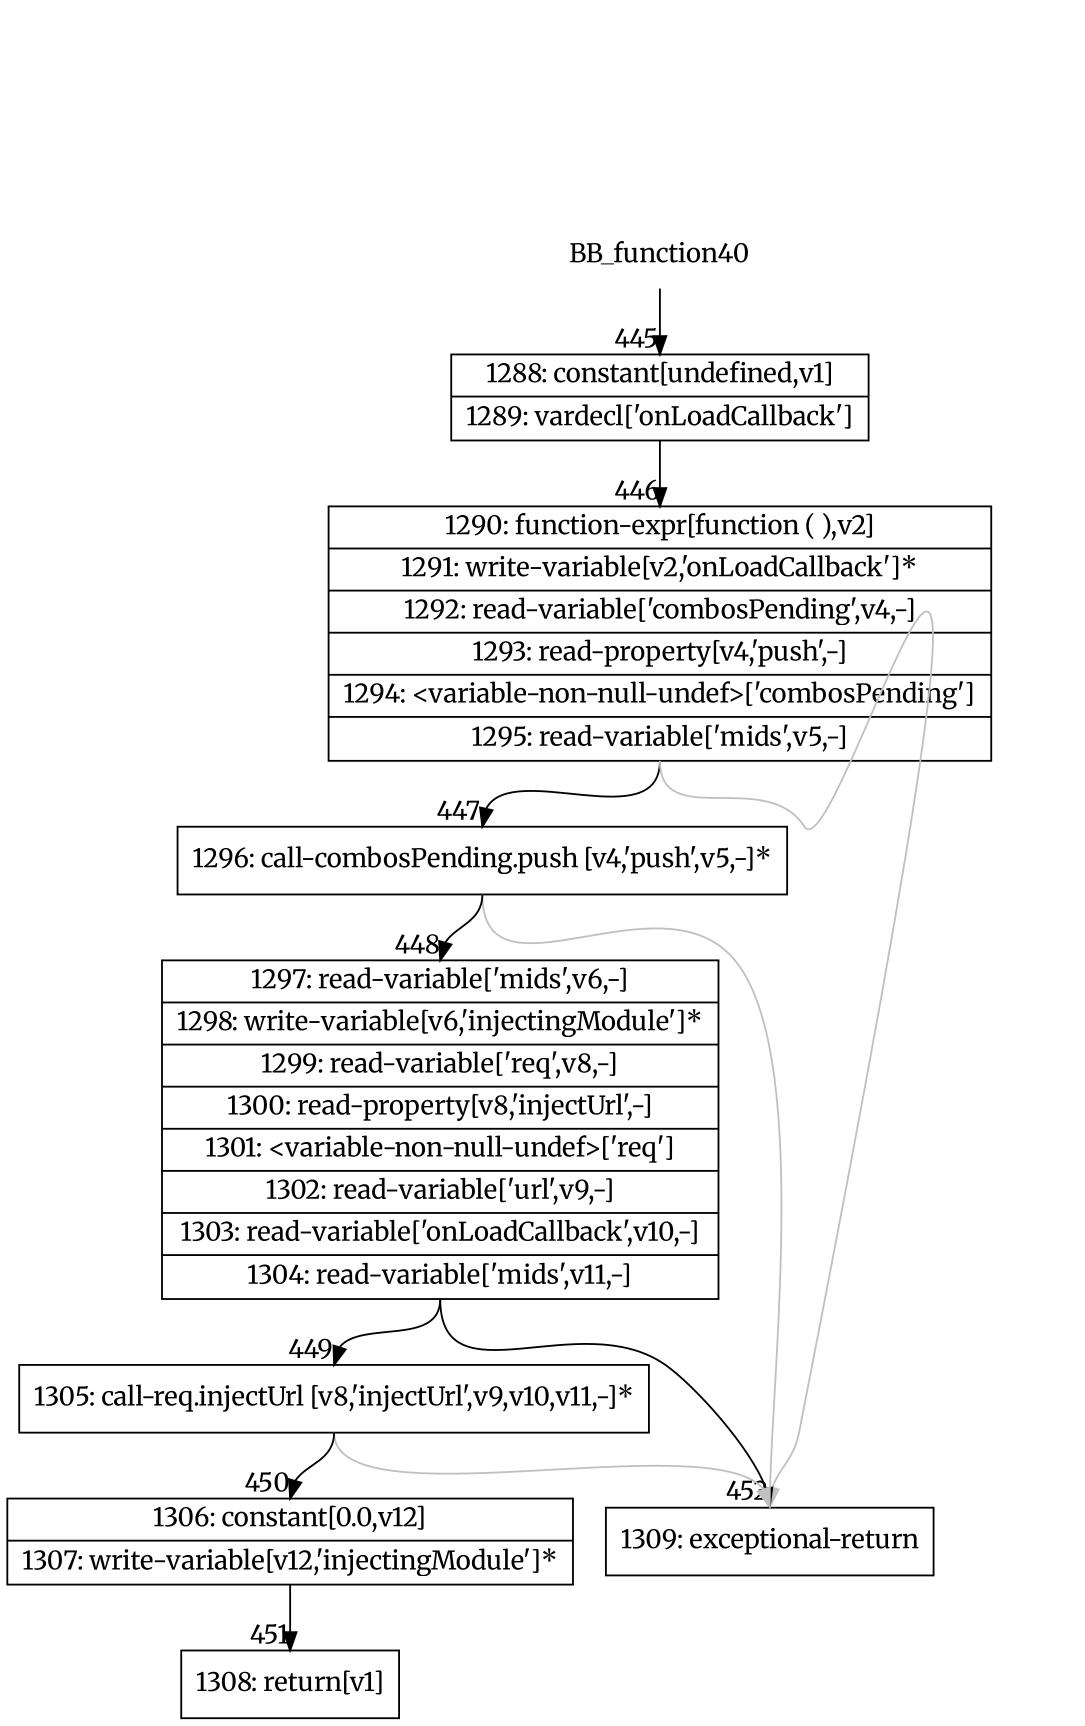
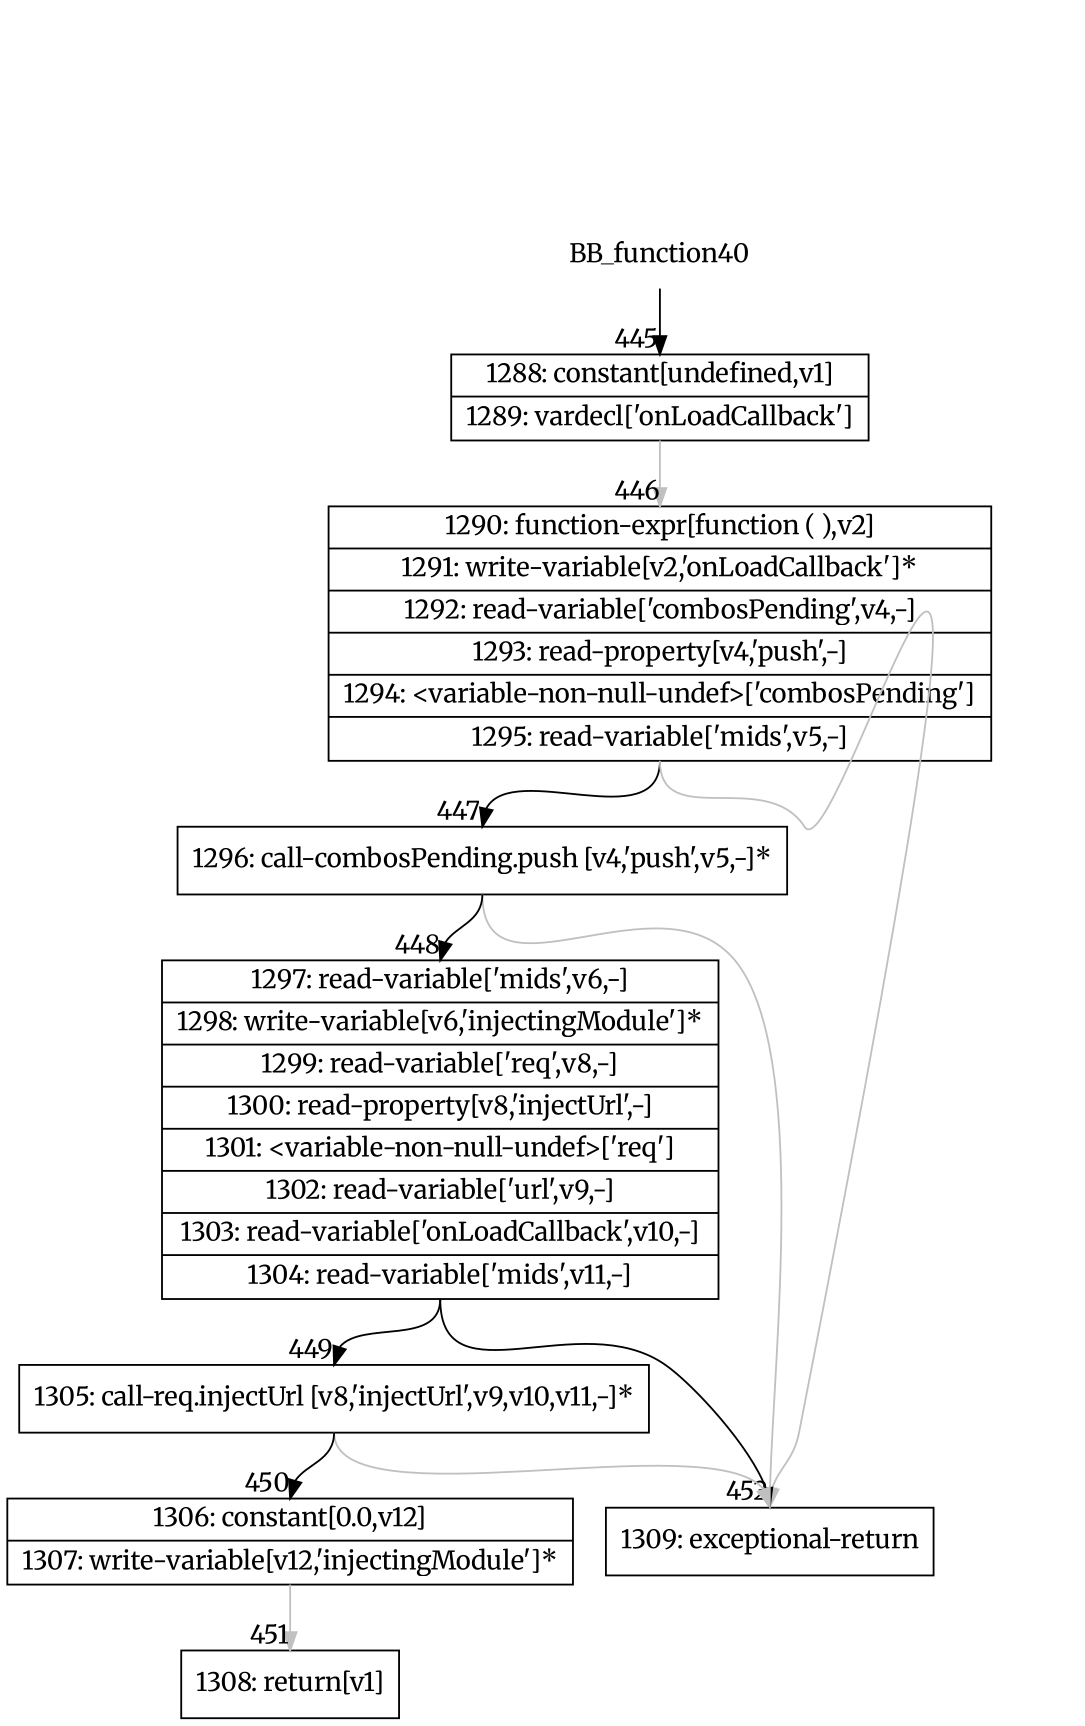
edge "1288: constant[undefined,v1]" -> "1290: function-expr[function ( ),v2]": color black -> gray
edge "1306: constant[0.0,v12]" -> "1308: return[v1]": color black -> gray
